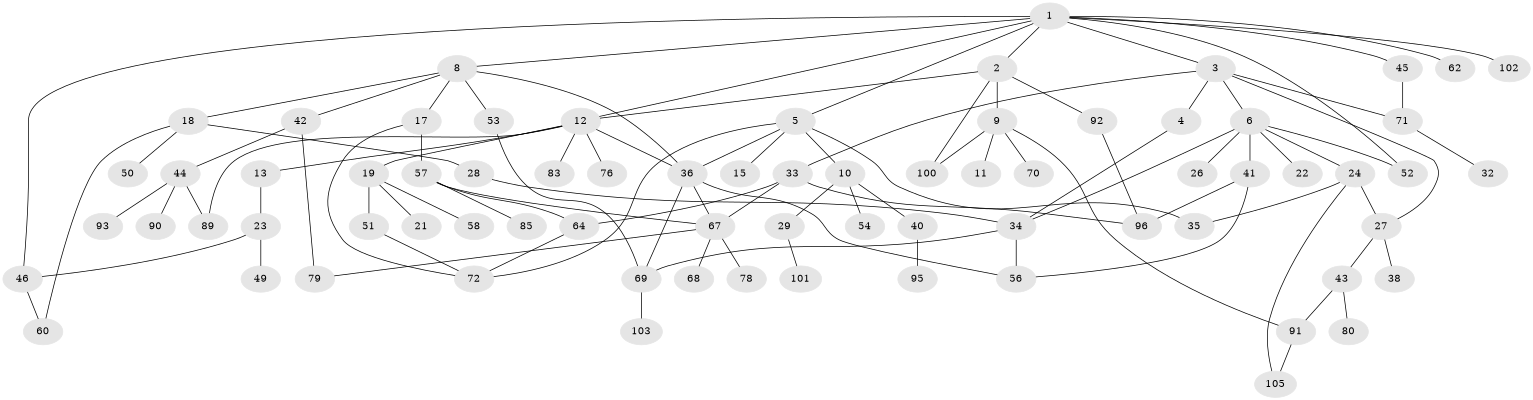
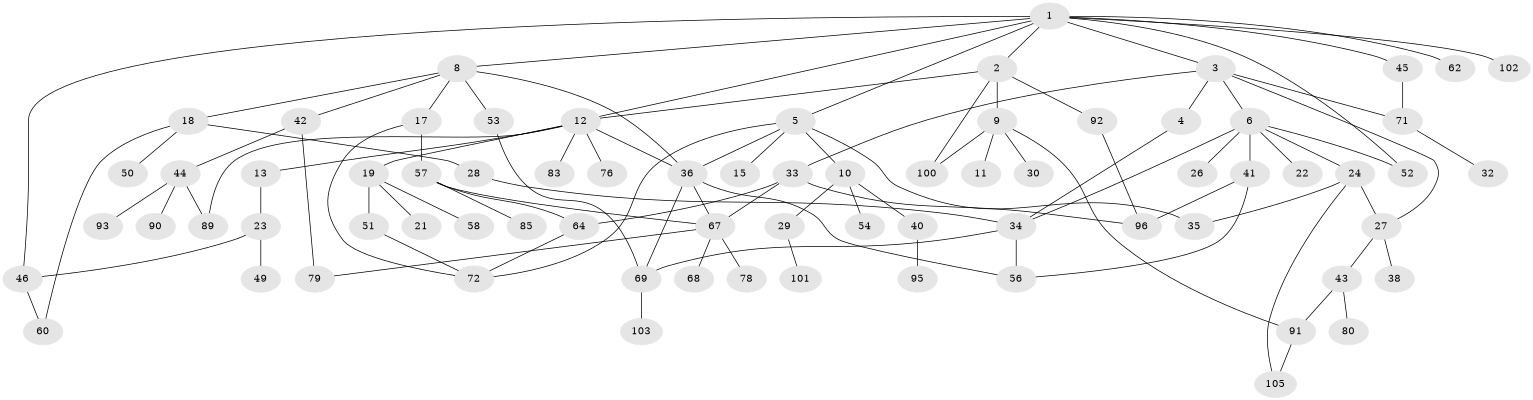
node "70": label "70" -> "30"
